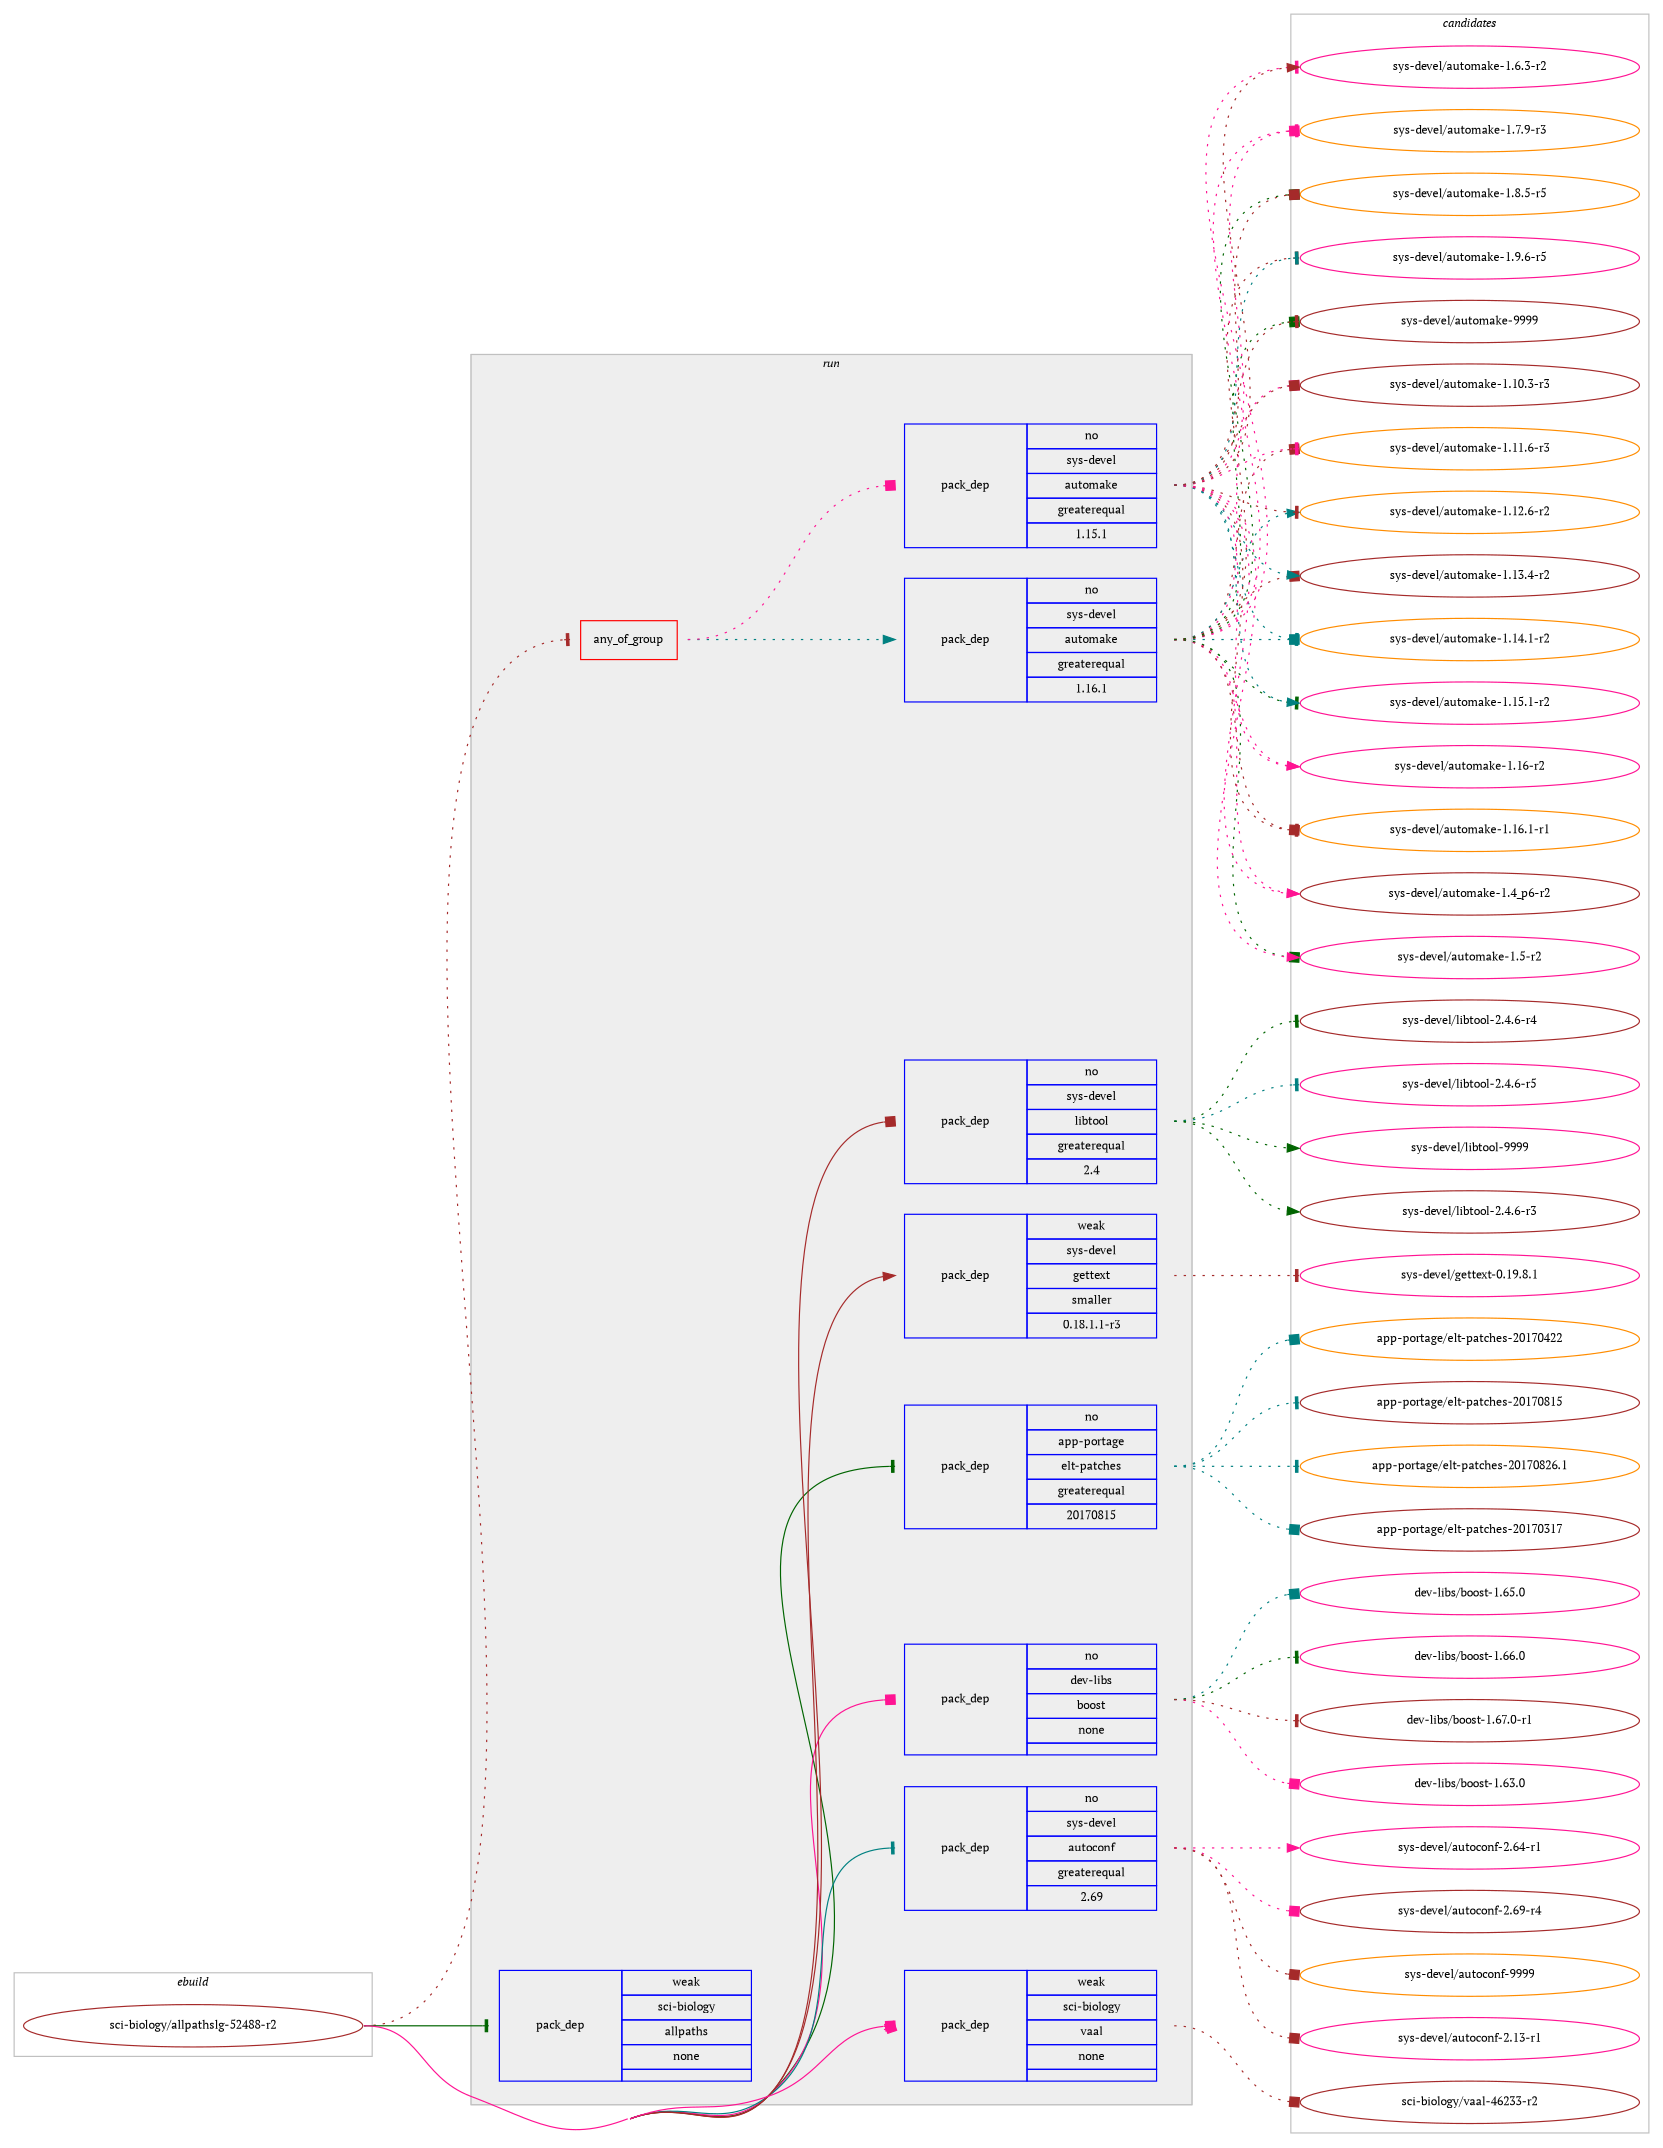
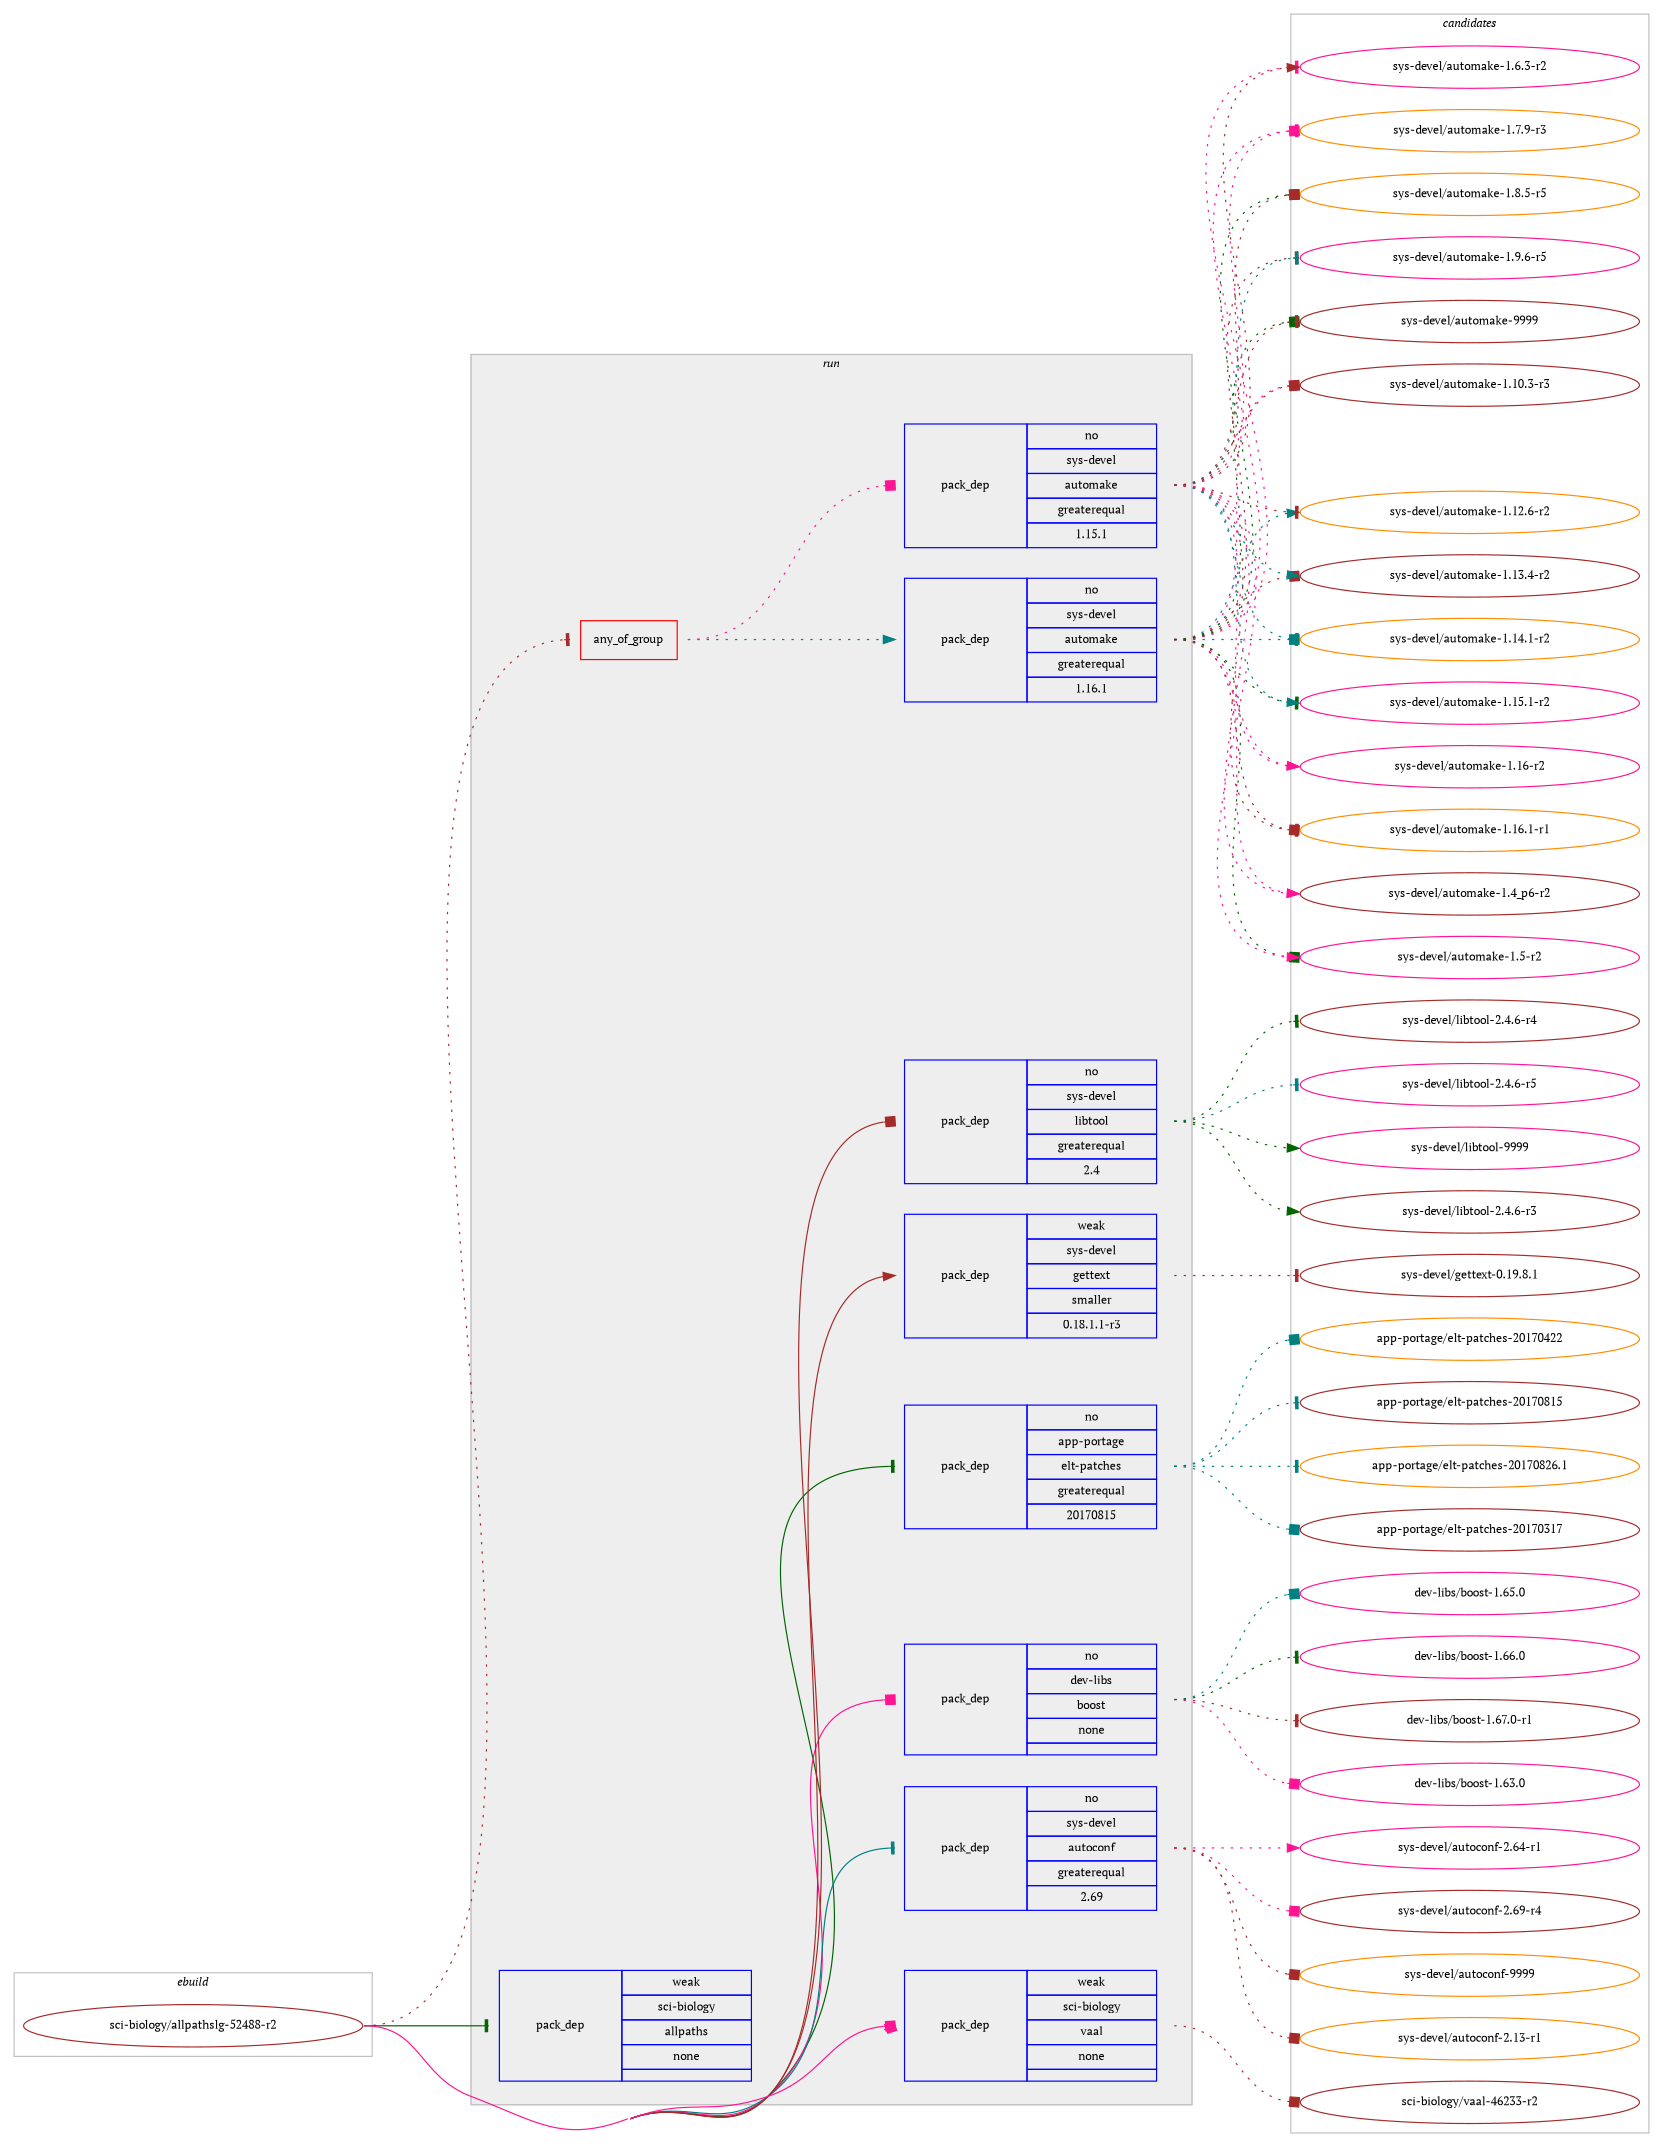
node "sys-devel/automake-1.11.6-r3": removed
node "sys-devel/gettext-0.19.8.1": color deeppink -> brown
node "sys-devel/autoconf-2.13-r1": color deeppink -> darkorange
